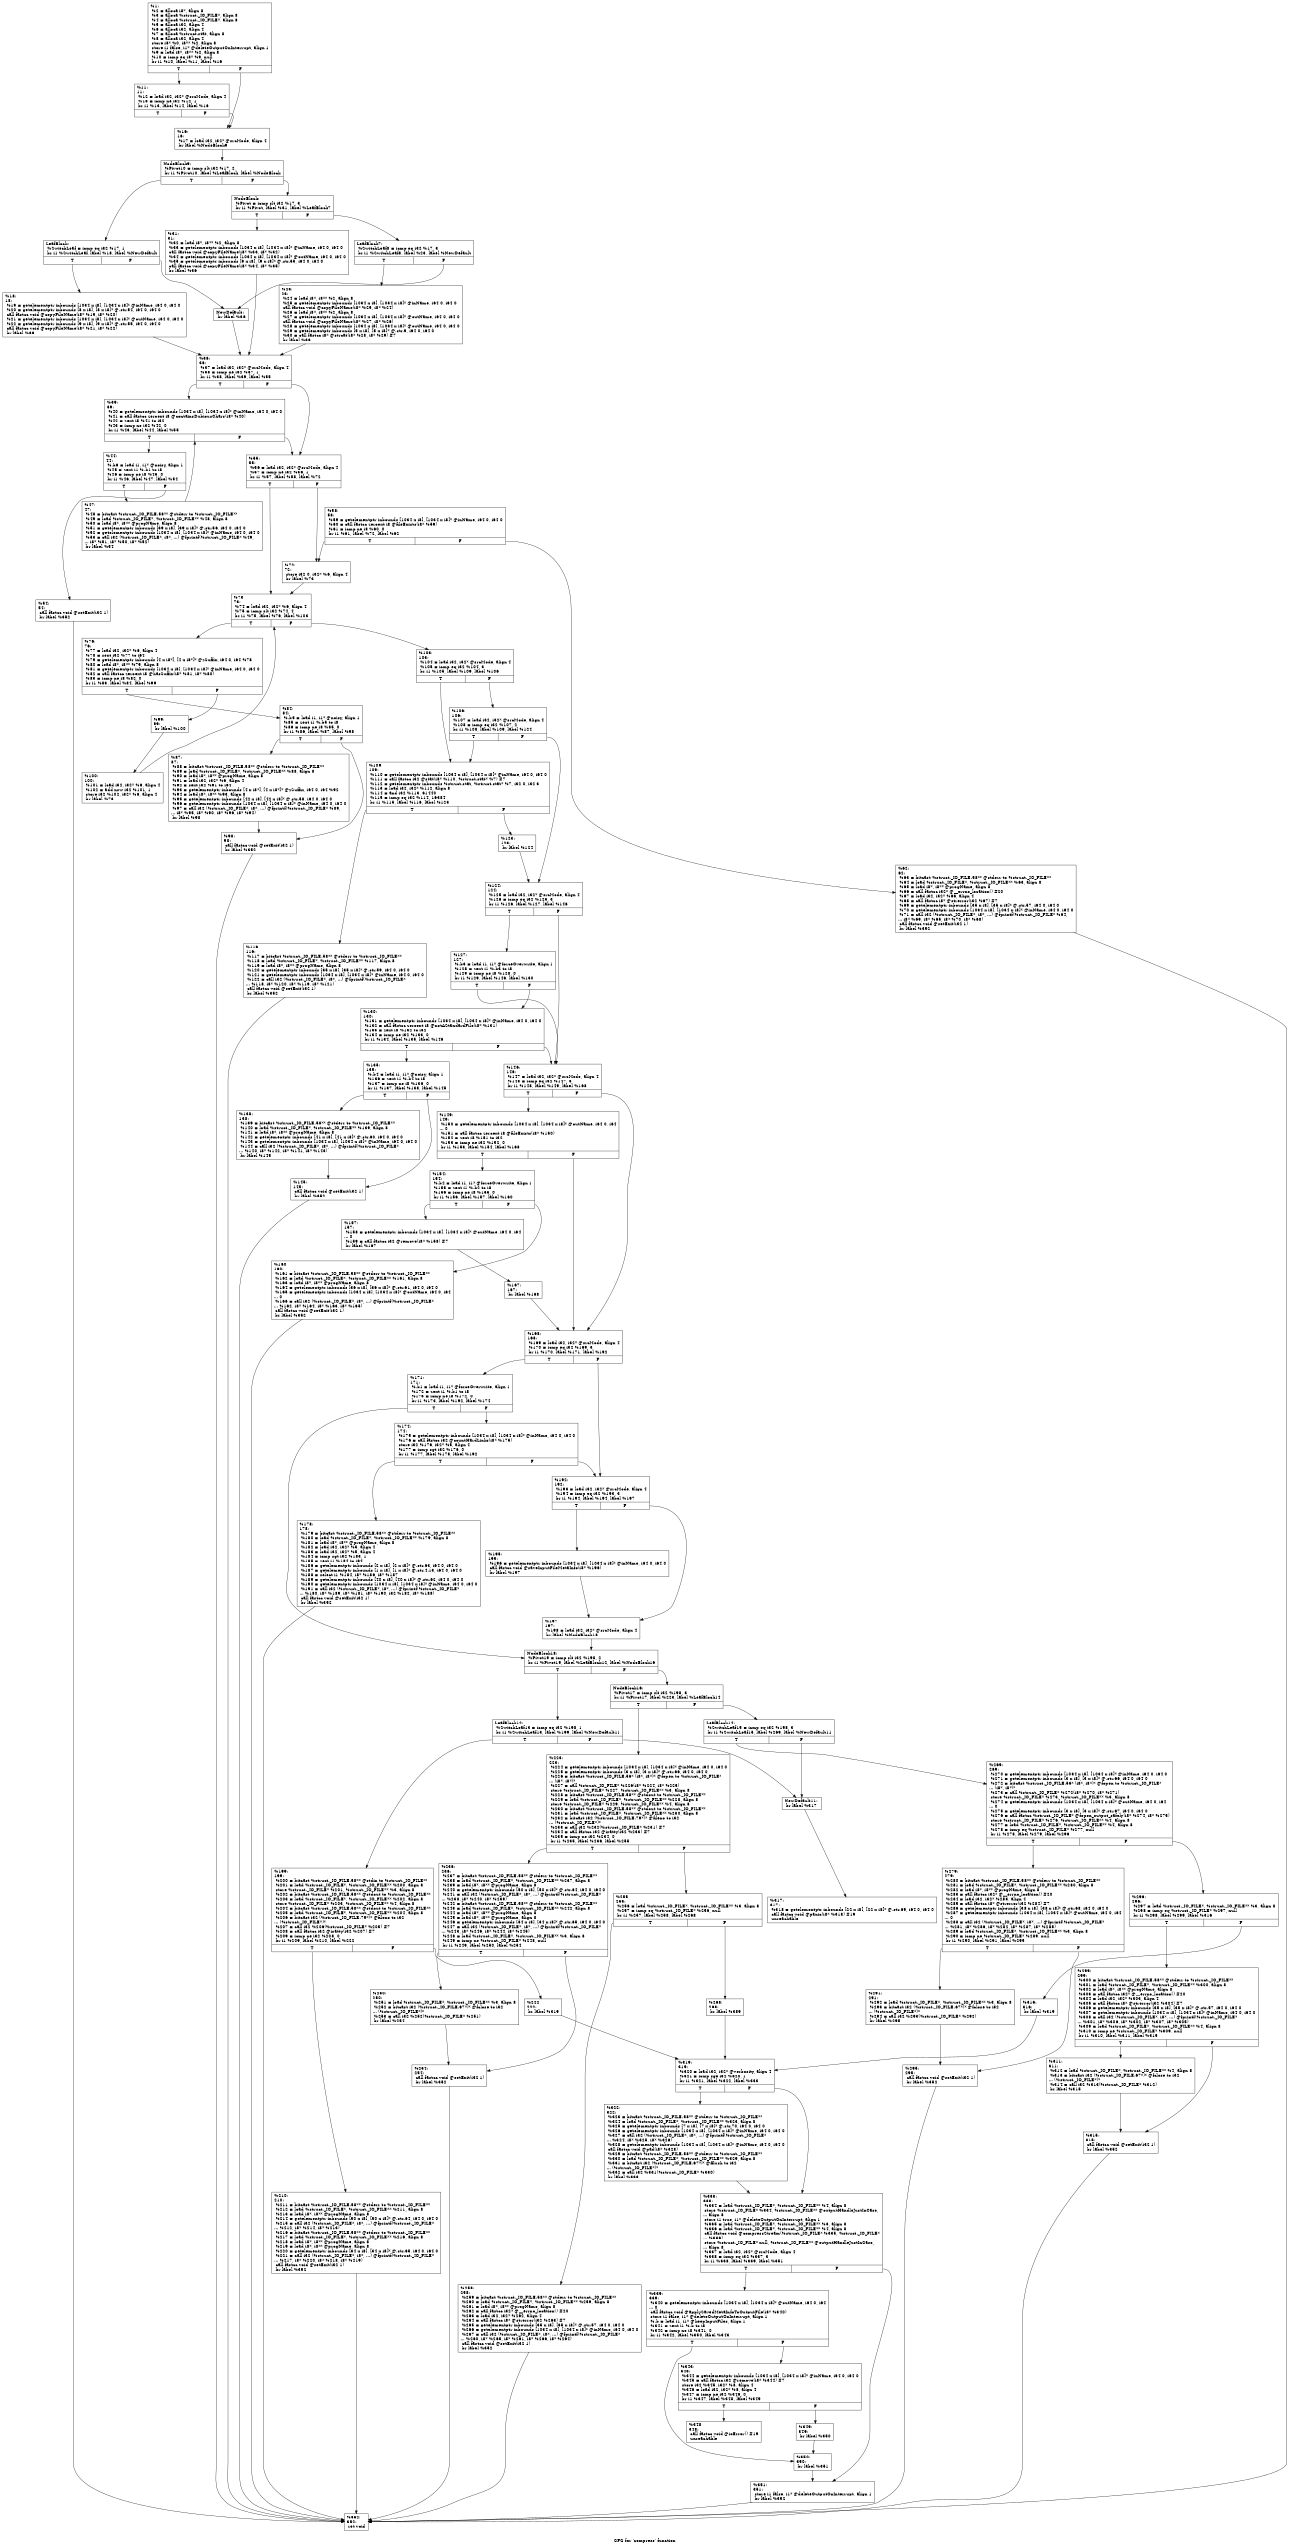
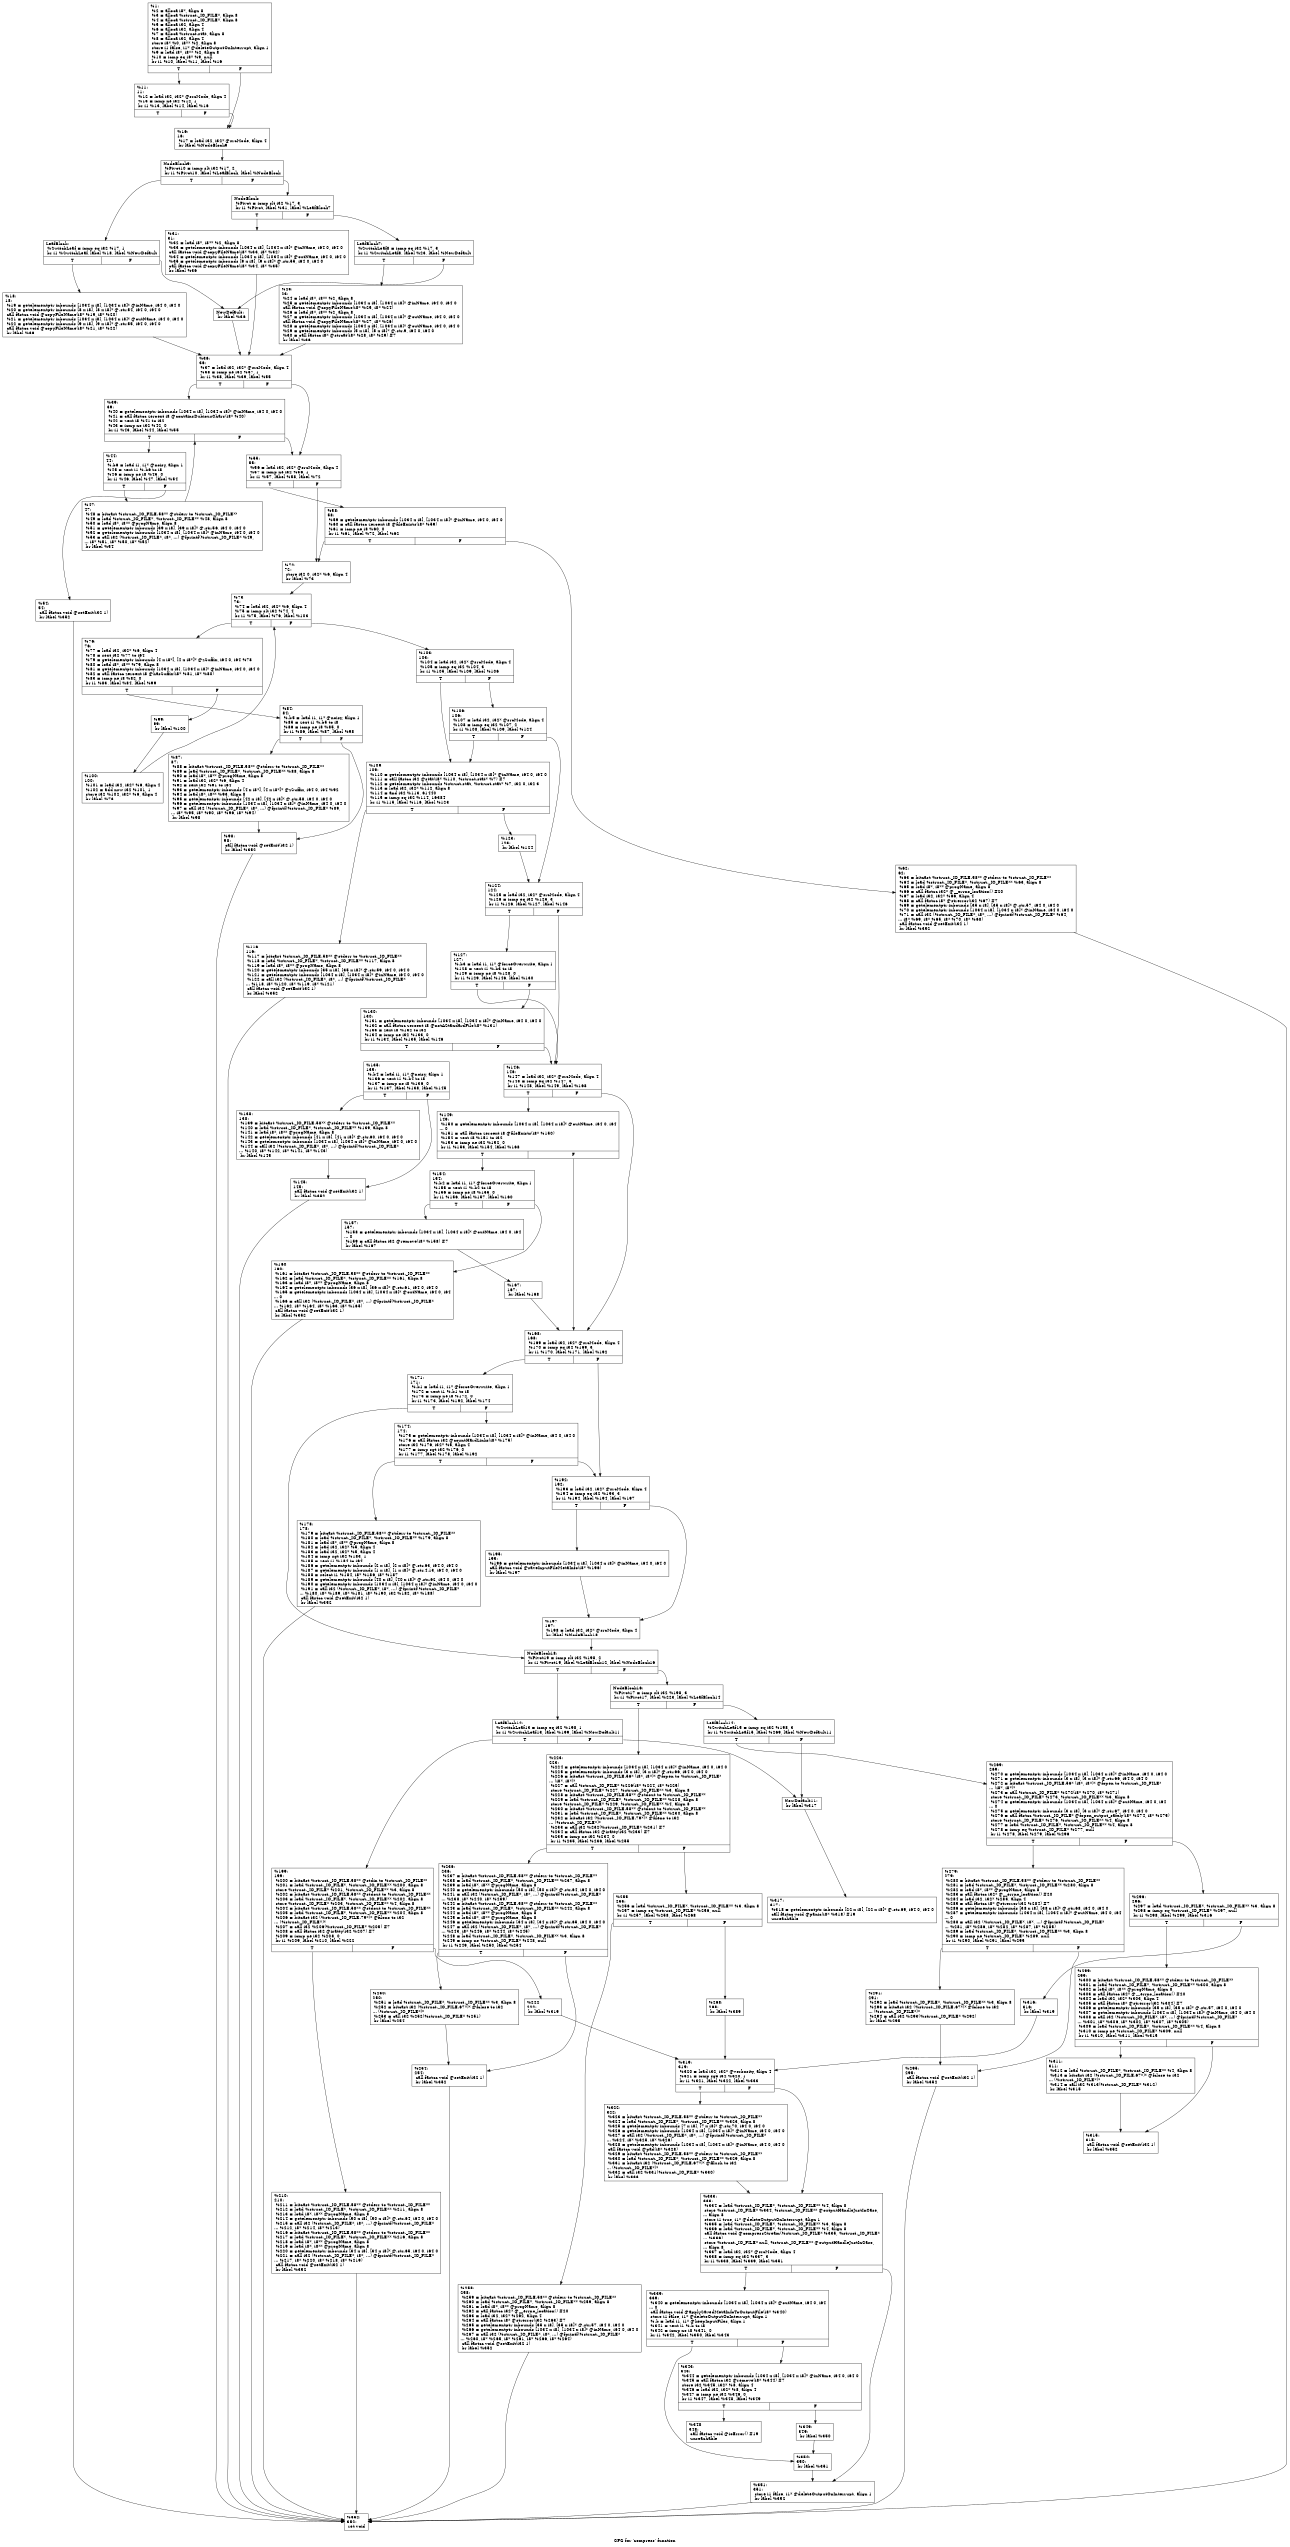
node "%44:": text "%45 = zext i1 %.b1 to i8" -> "%45 = zext i1 %.b6 to i8"
edge "%55:" -> "%73:": now "%55:" -> "%58:"
edge "%130:" -> "%135:": removed
edge "%315:" -> "%352:": removed
